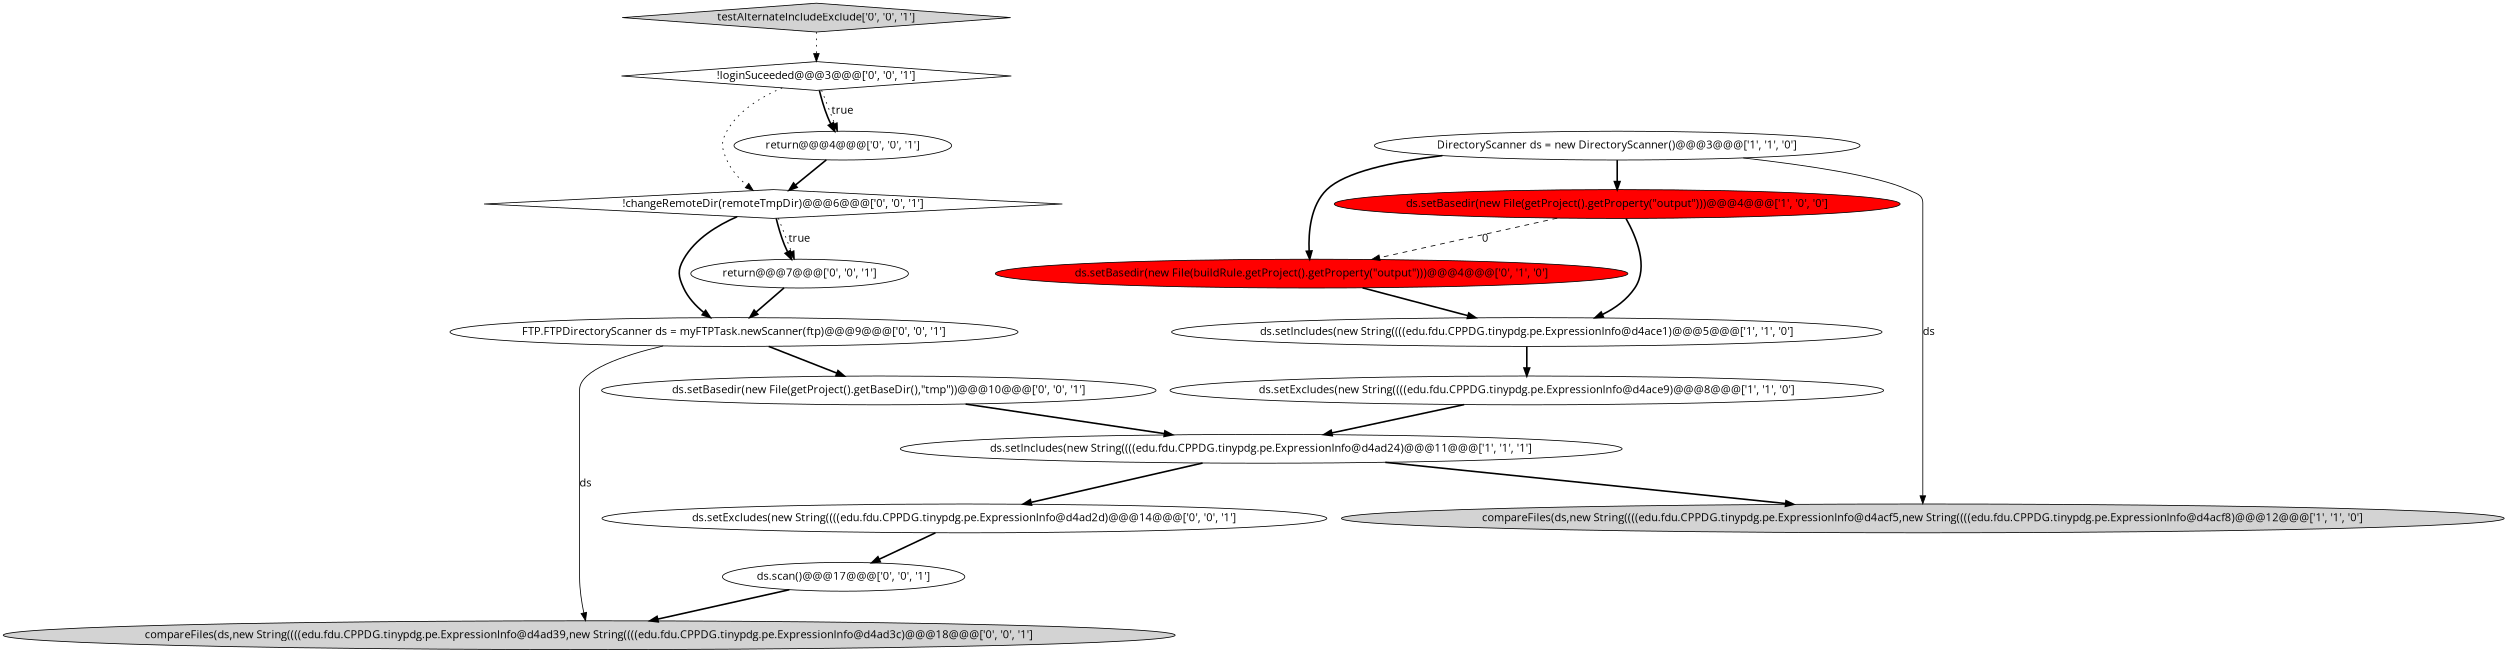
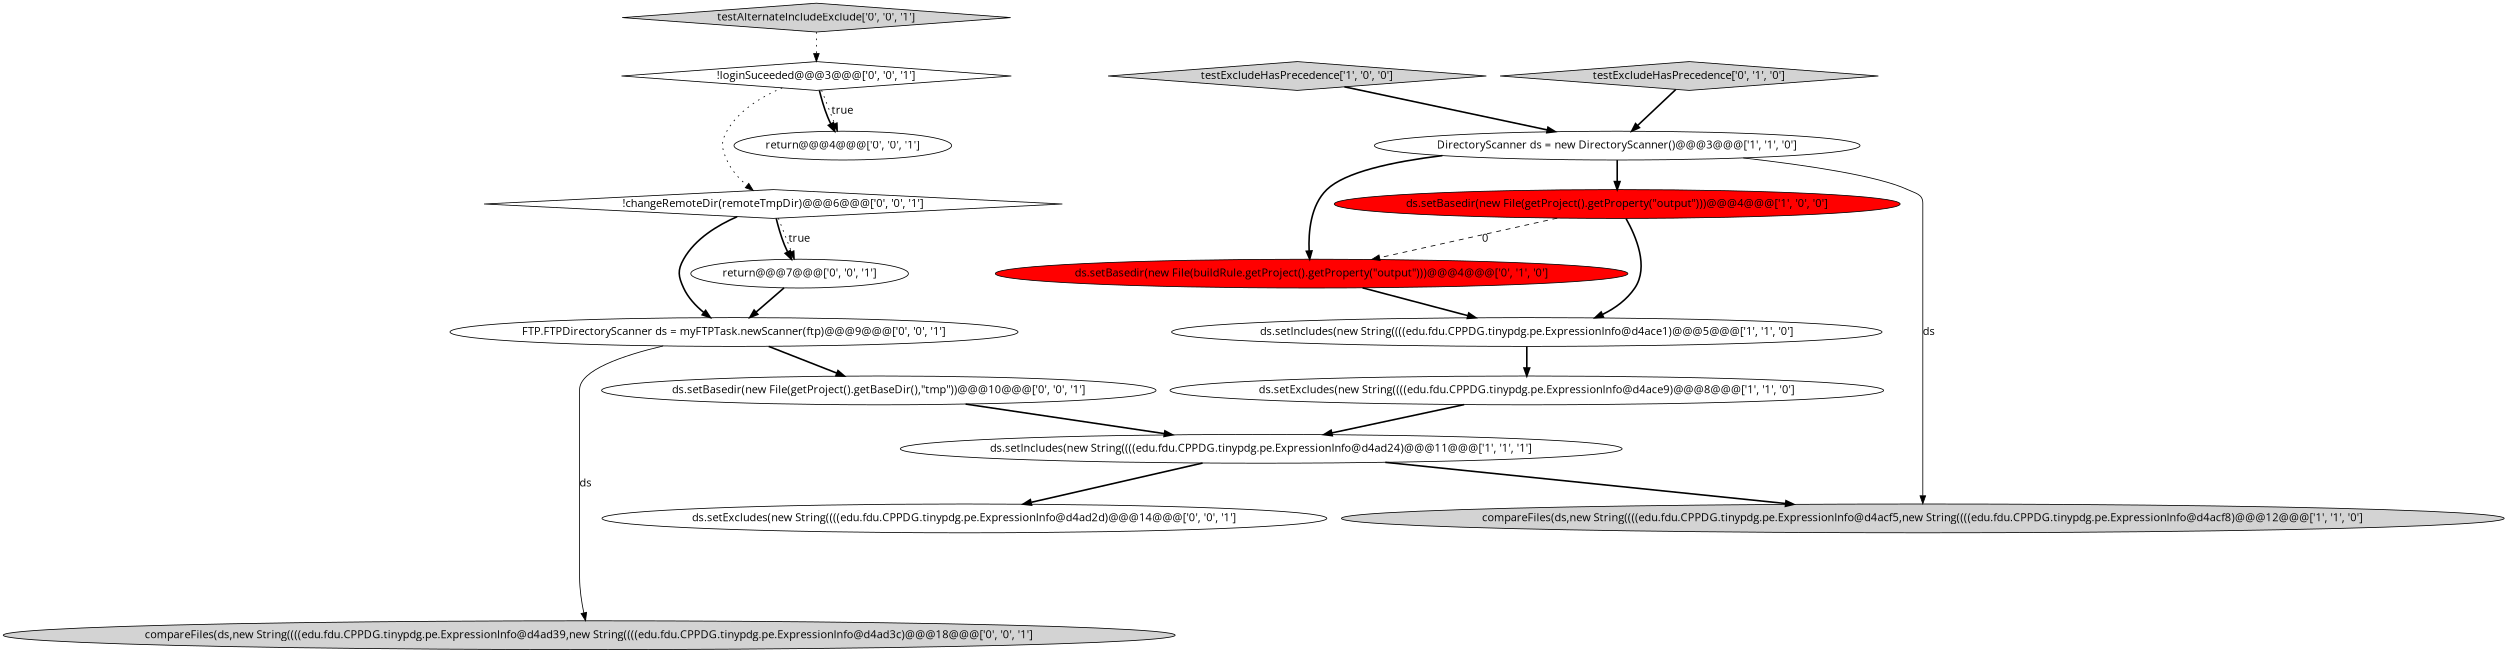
node "testExcludeHasPrecedence['1', '0', '0']": added
node "testExcludeHasPrecedence['0', '1', '0']": added
edge "return@@@4@@@['0', '0', '1']" -> "!changeRemoteDir(remoteTmpDir)@@@6@@@['0', '0', '1']": removed
node "ds.scan()@@@17@@@['0', '0', '1']": removed
